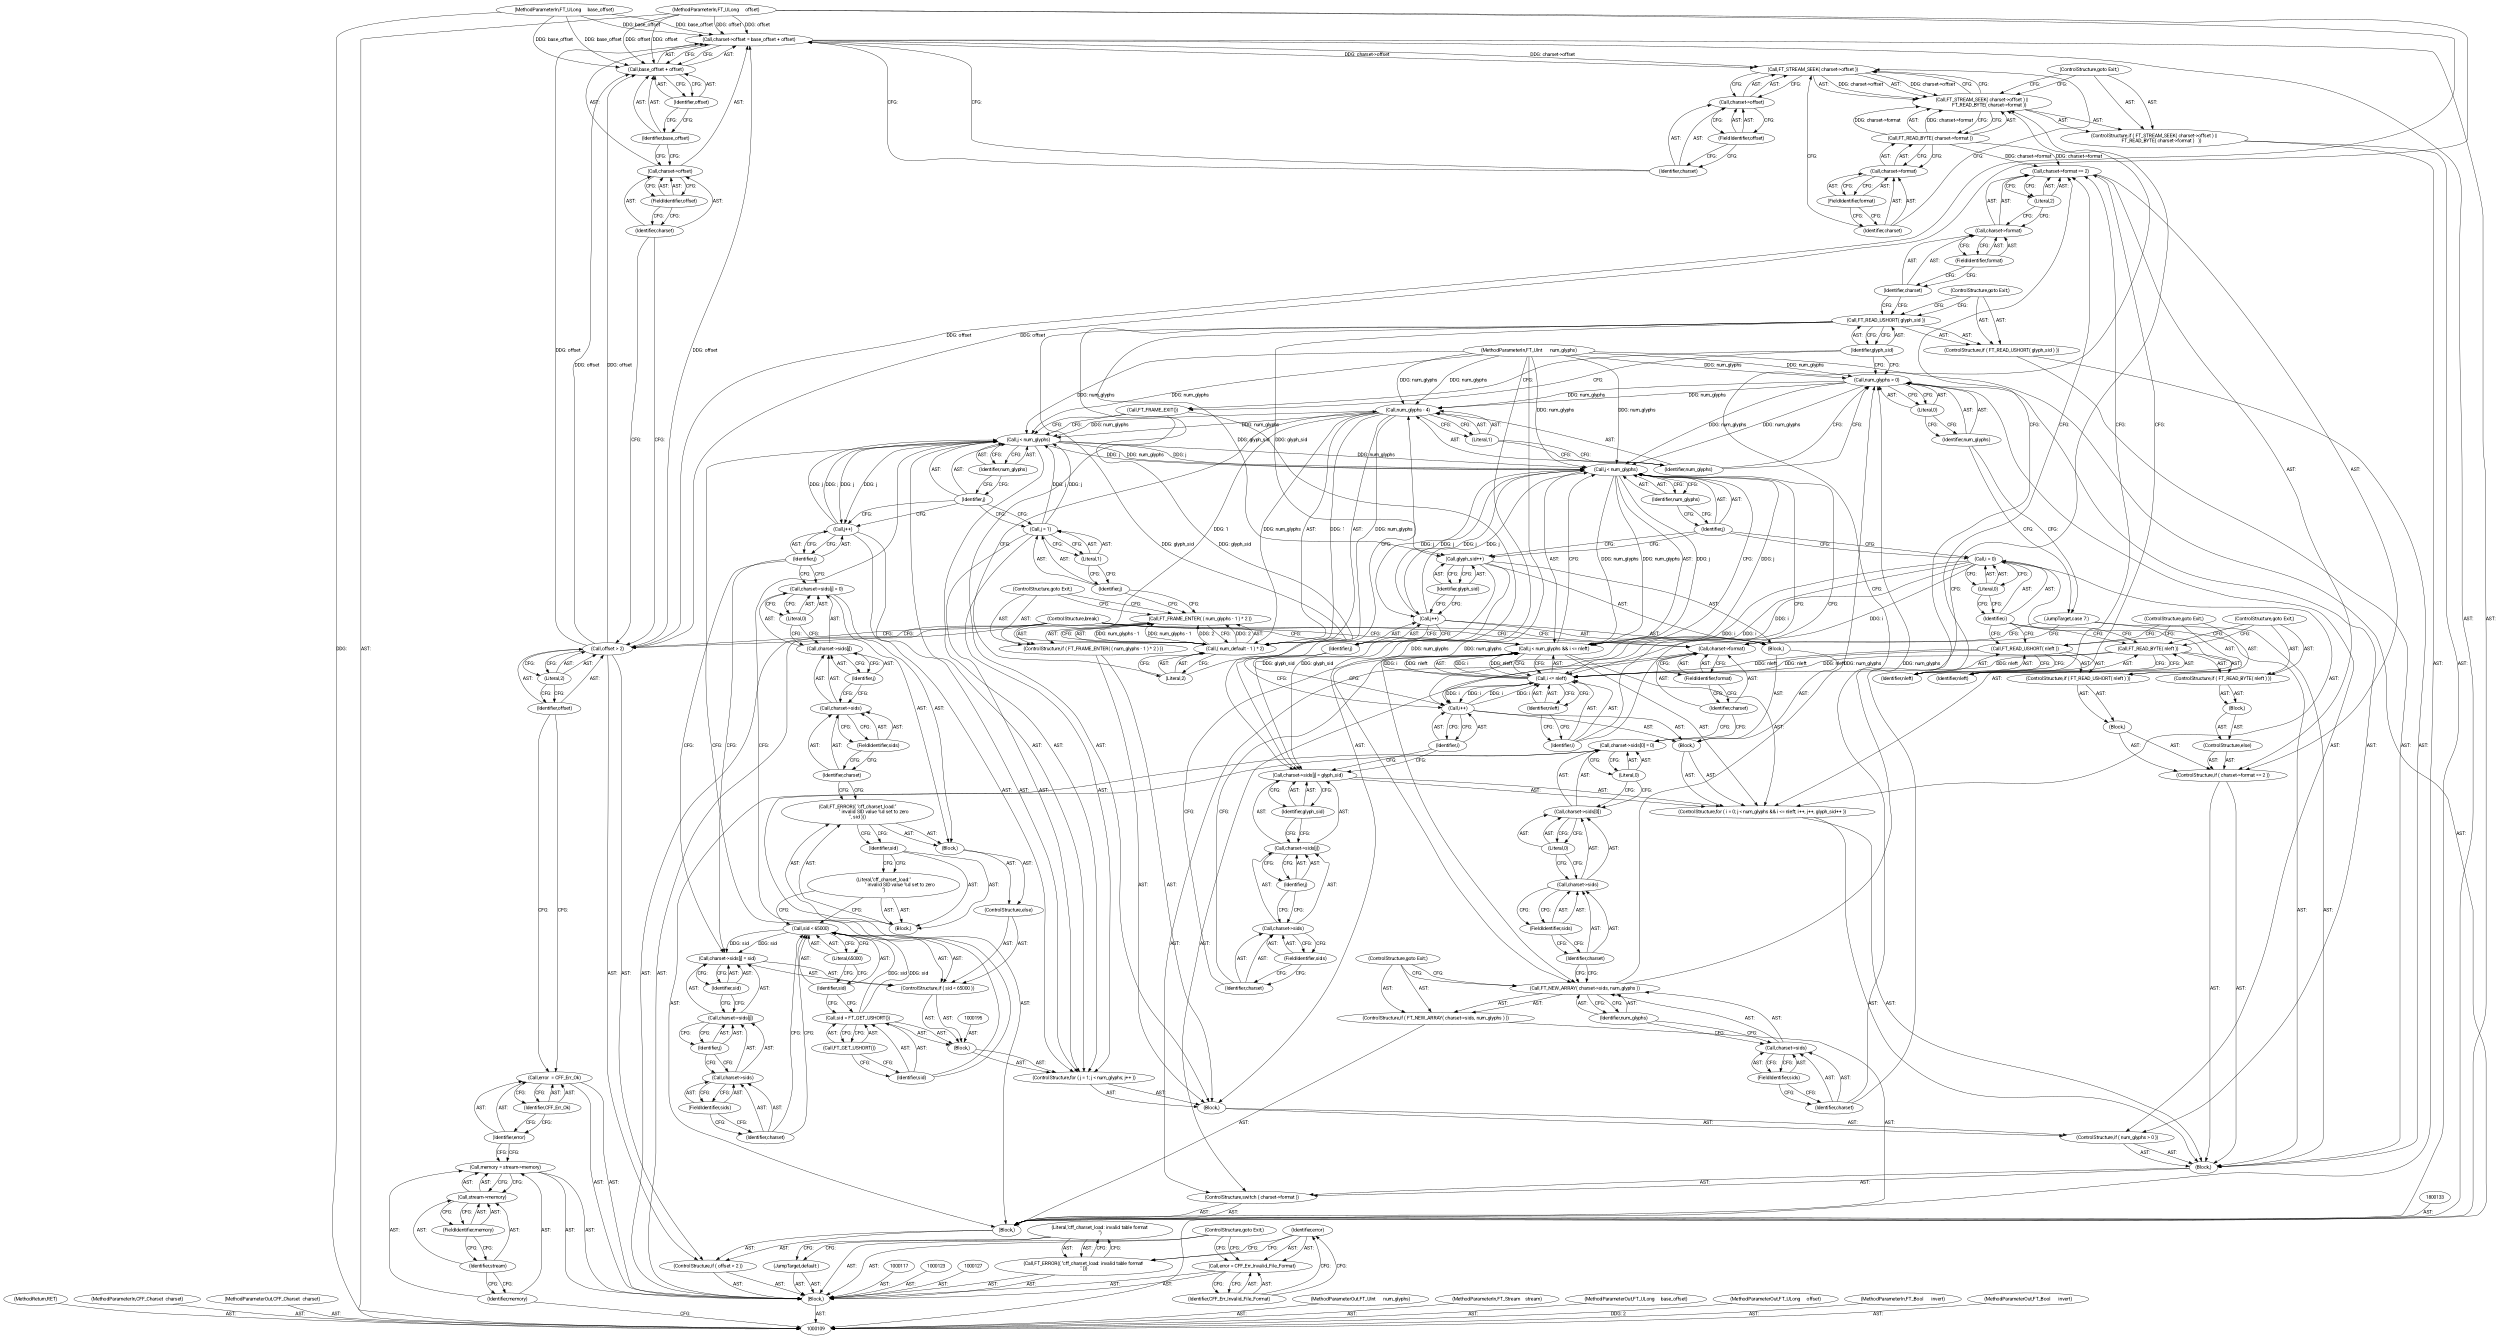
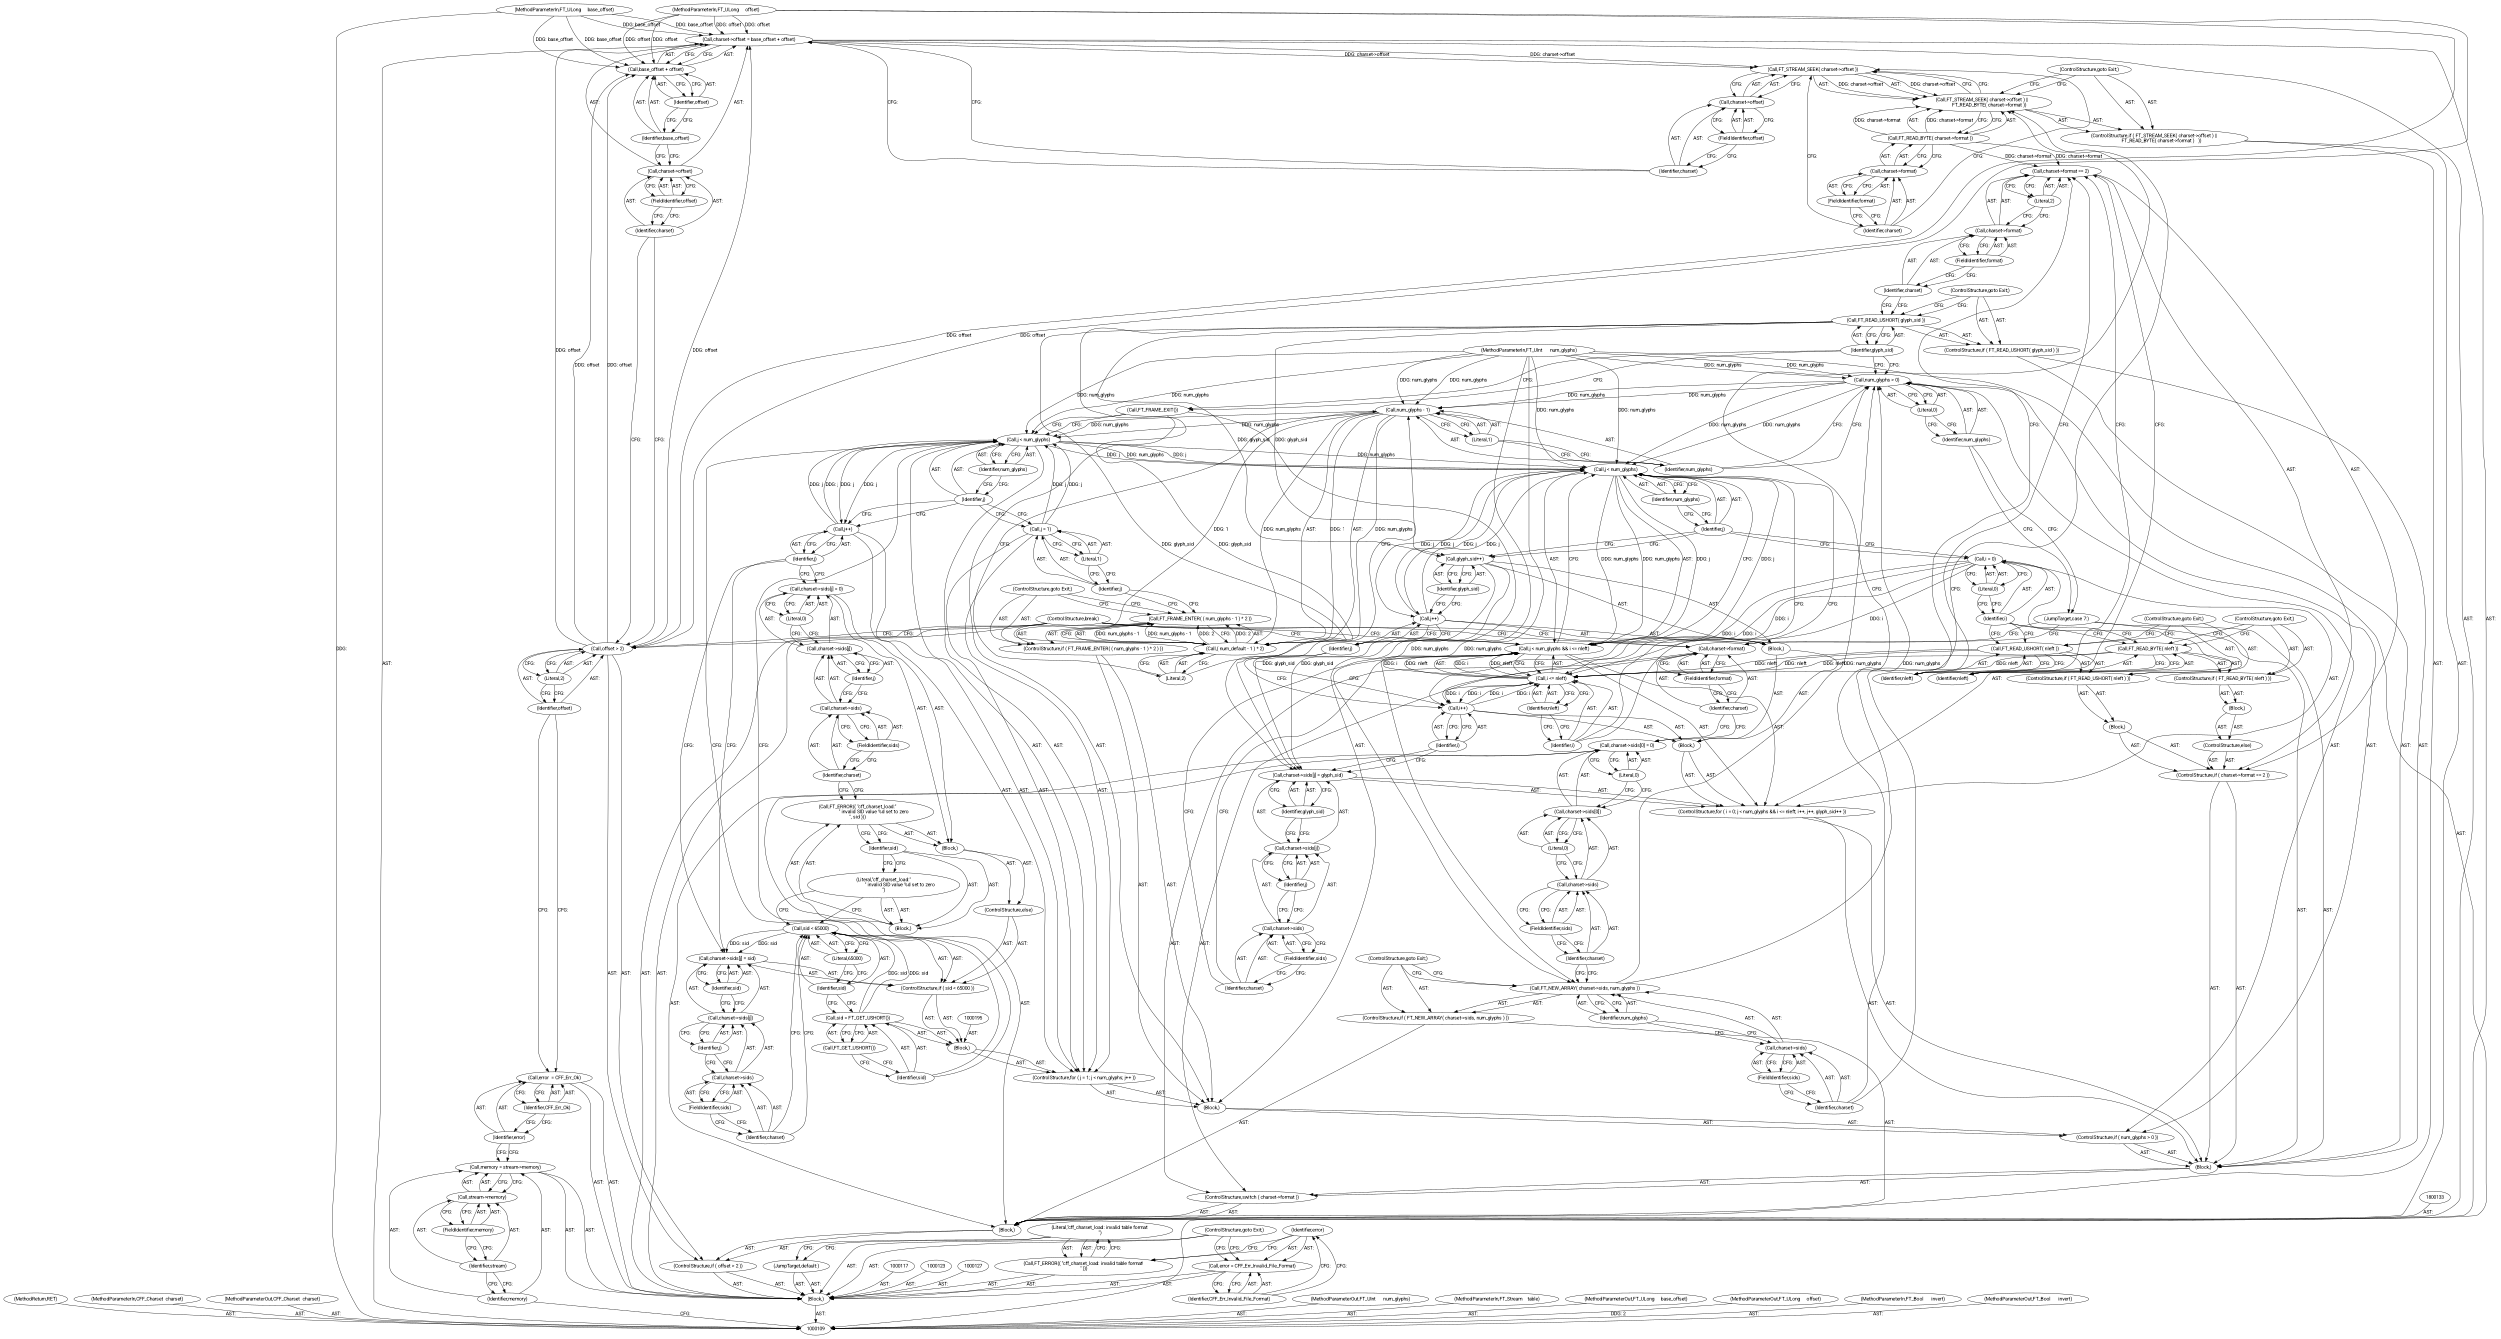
node "(Call,num_glyphs - 4)": label "(Call,num_glyphs - 4)" -> "(Call,num_glyphs - 1)"
edge "(MethodParameterIn,FT_ULong     offset)" -> "1000109": now "(Call,charset->offset = base_offset + offset)" -> "1000109"
node "(MethodParameterIn,FT_Stream    stream)": label "(MethodParameterIn,FT_Stream    stream)" -> "(MethodParameterIn,FT_Stream    table)"
